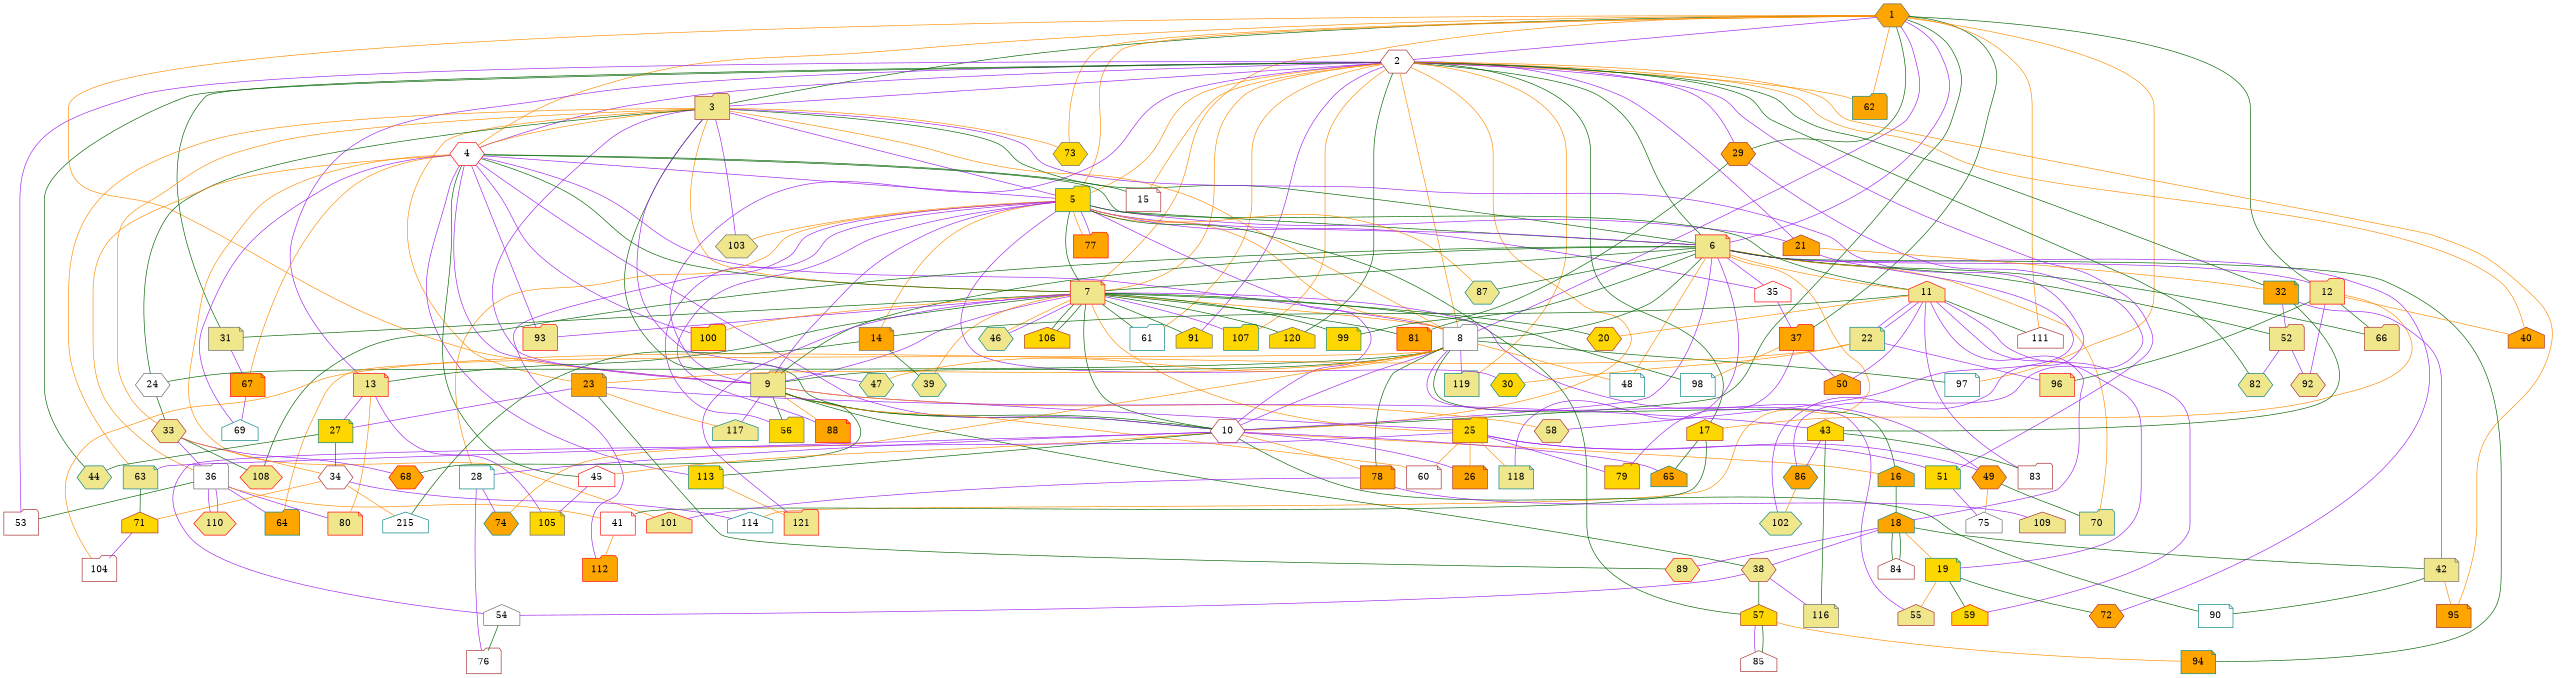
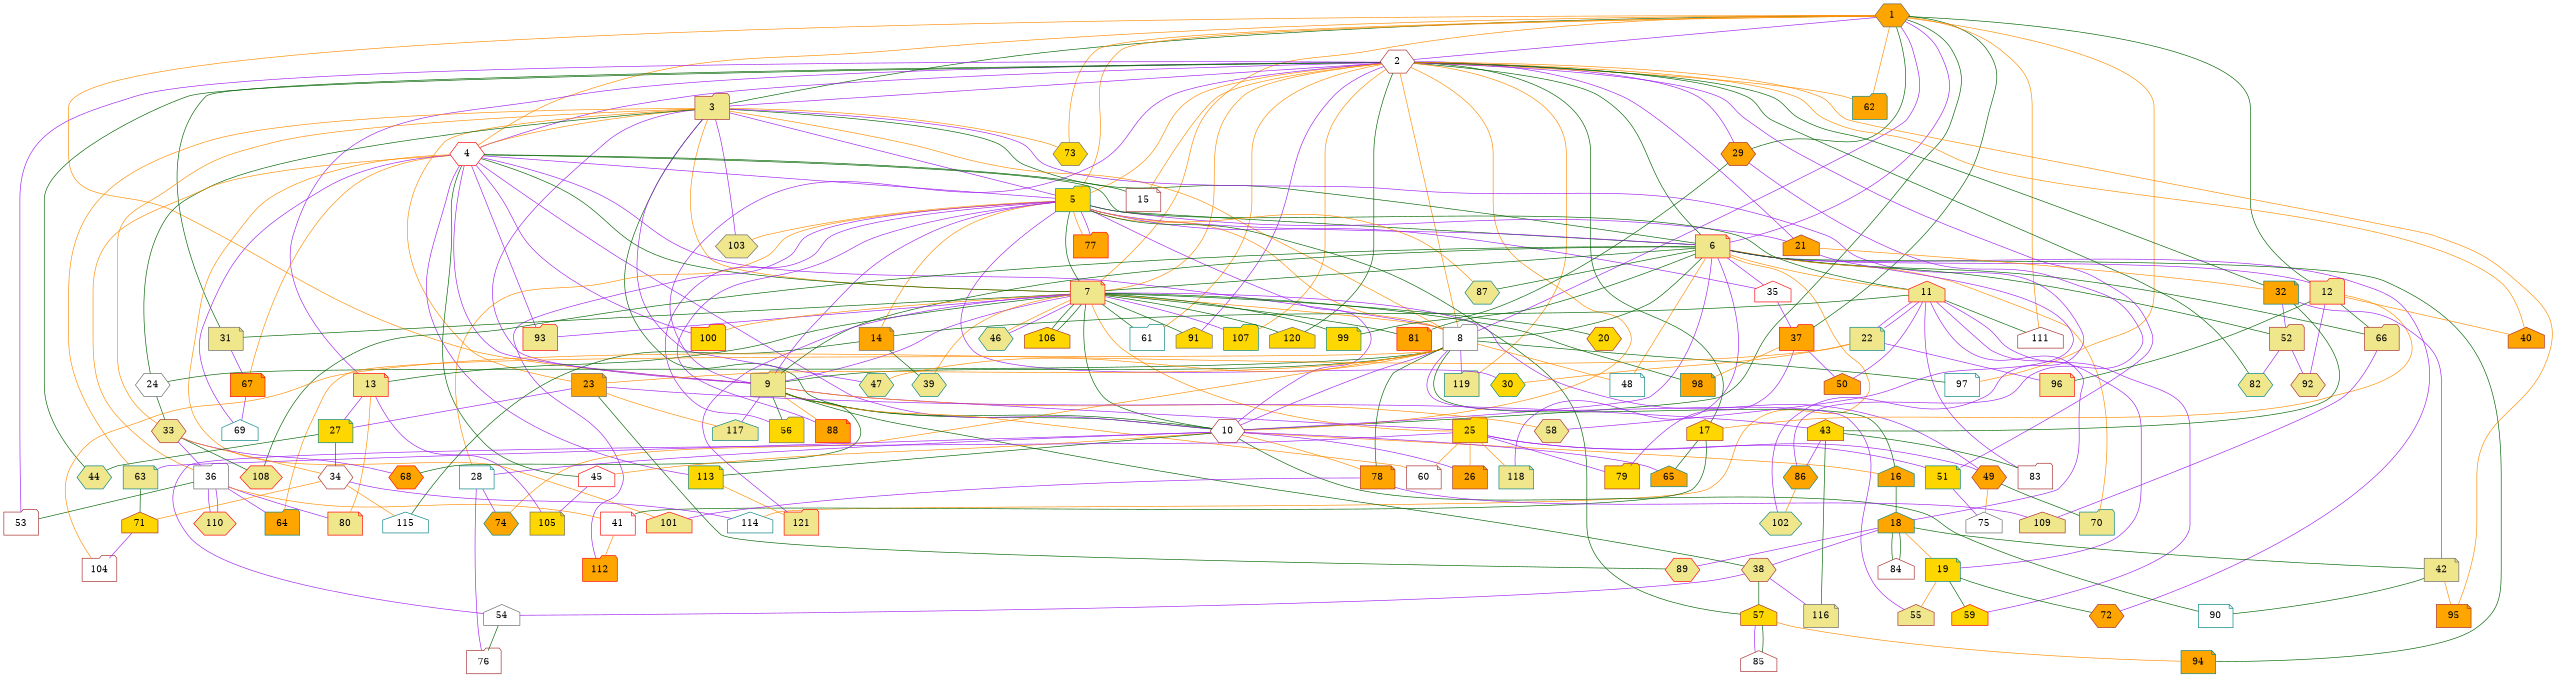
edge "11" -- "20": removed
node "98": fillcolor white -> orange
edge "66" -- "109": added
node "215": label "215" -> "115"
